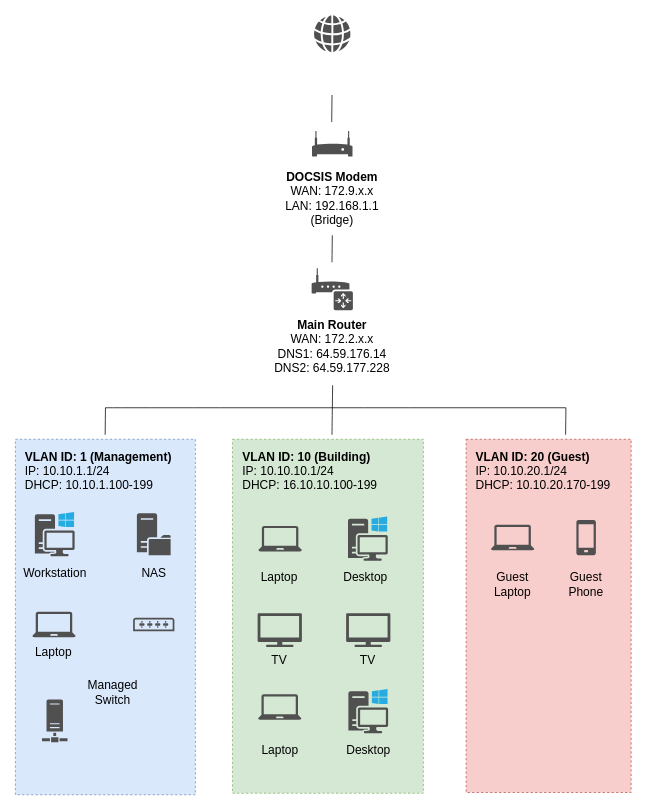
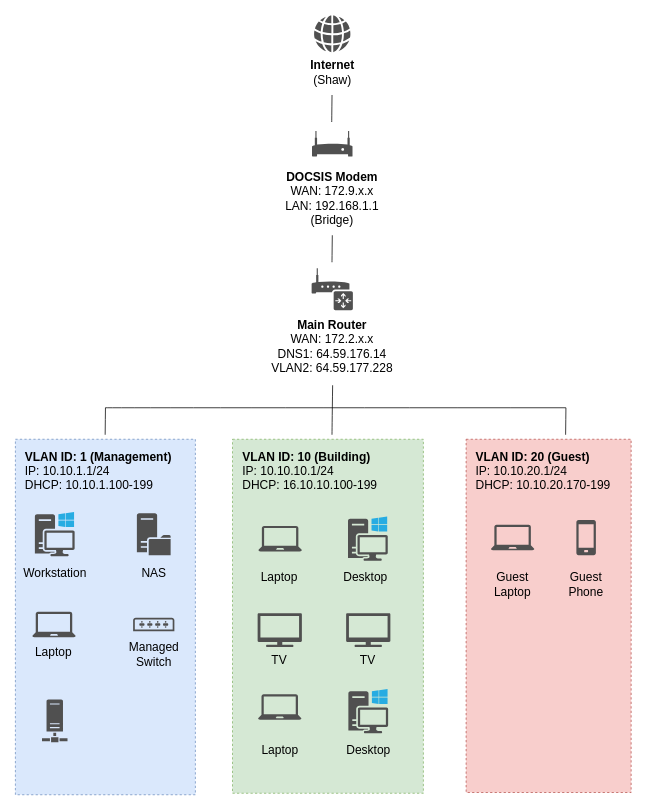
node "Internet (Shaw)": added
node "Main Router WAN: 172.2.x.x DNS1: 64.59.176.14 DNS2: 64.59.177.228": label "Main Router WAN: 172.2.x.x DNS1: 64.59.176.14 DNS2: 64.59.177.228" -> "Main Router WAN: 172.2.x.x DNS1: 64.59.176.14 VLAN2: 64.59.177.228"
node "Managed Switch": moved (113, 692) -> (154, 654)
